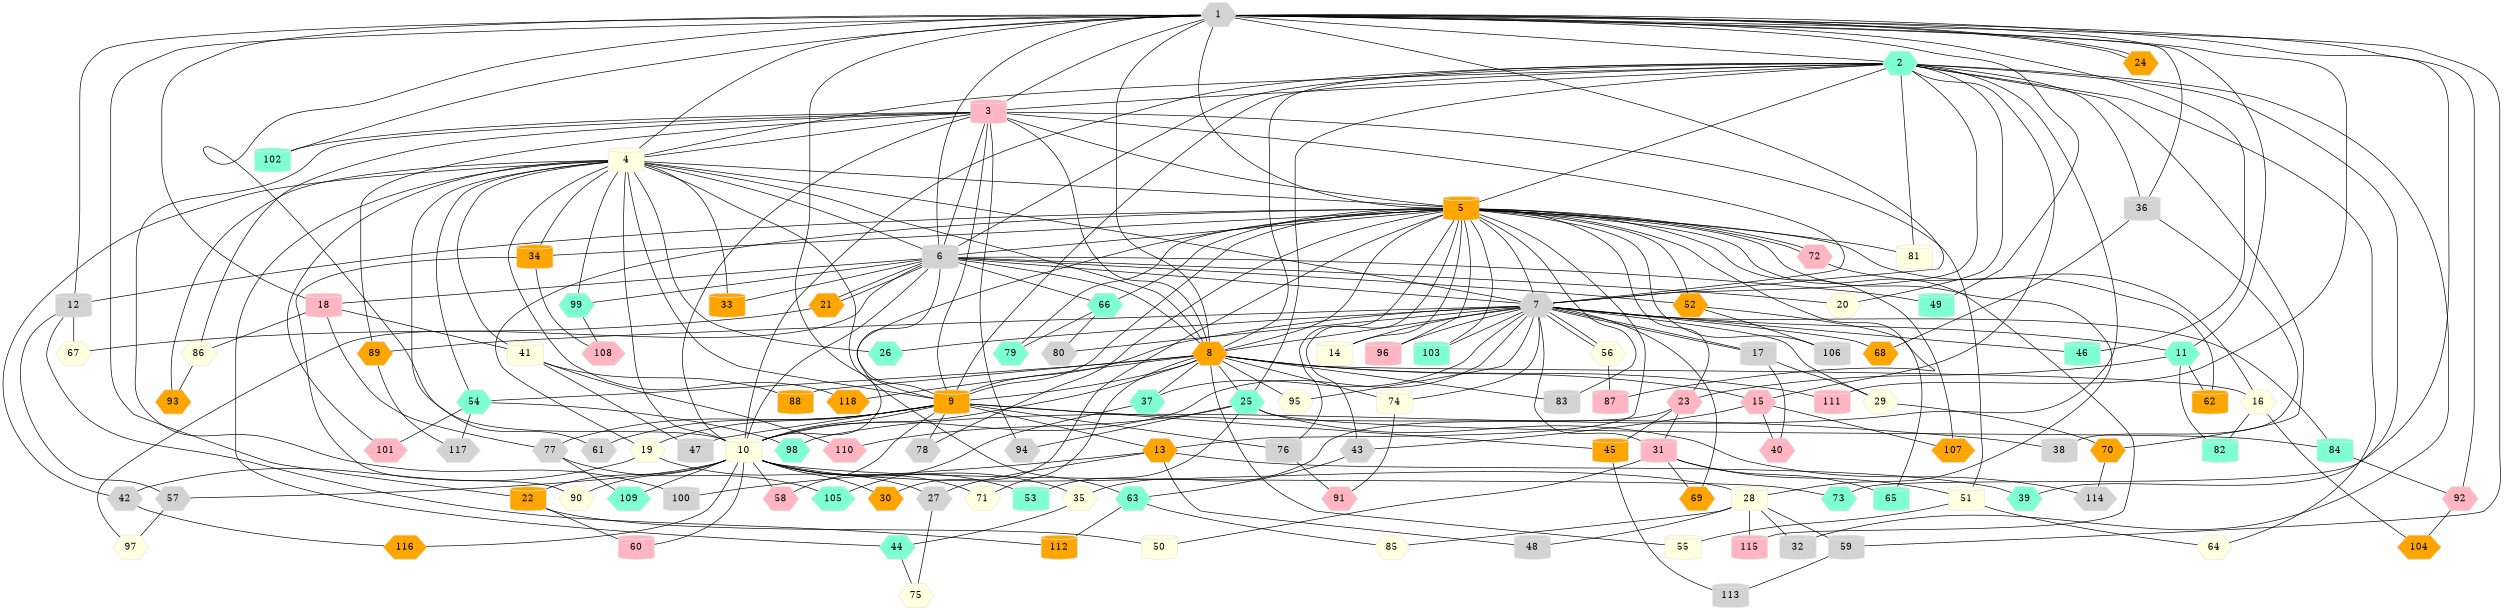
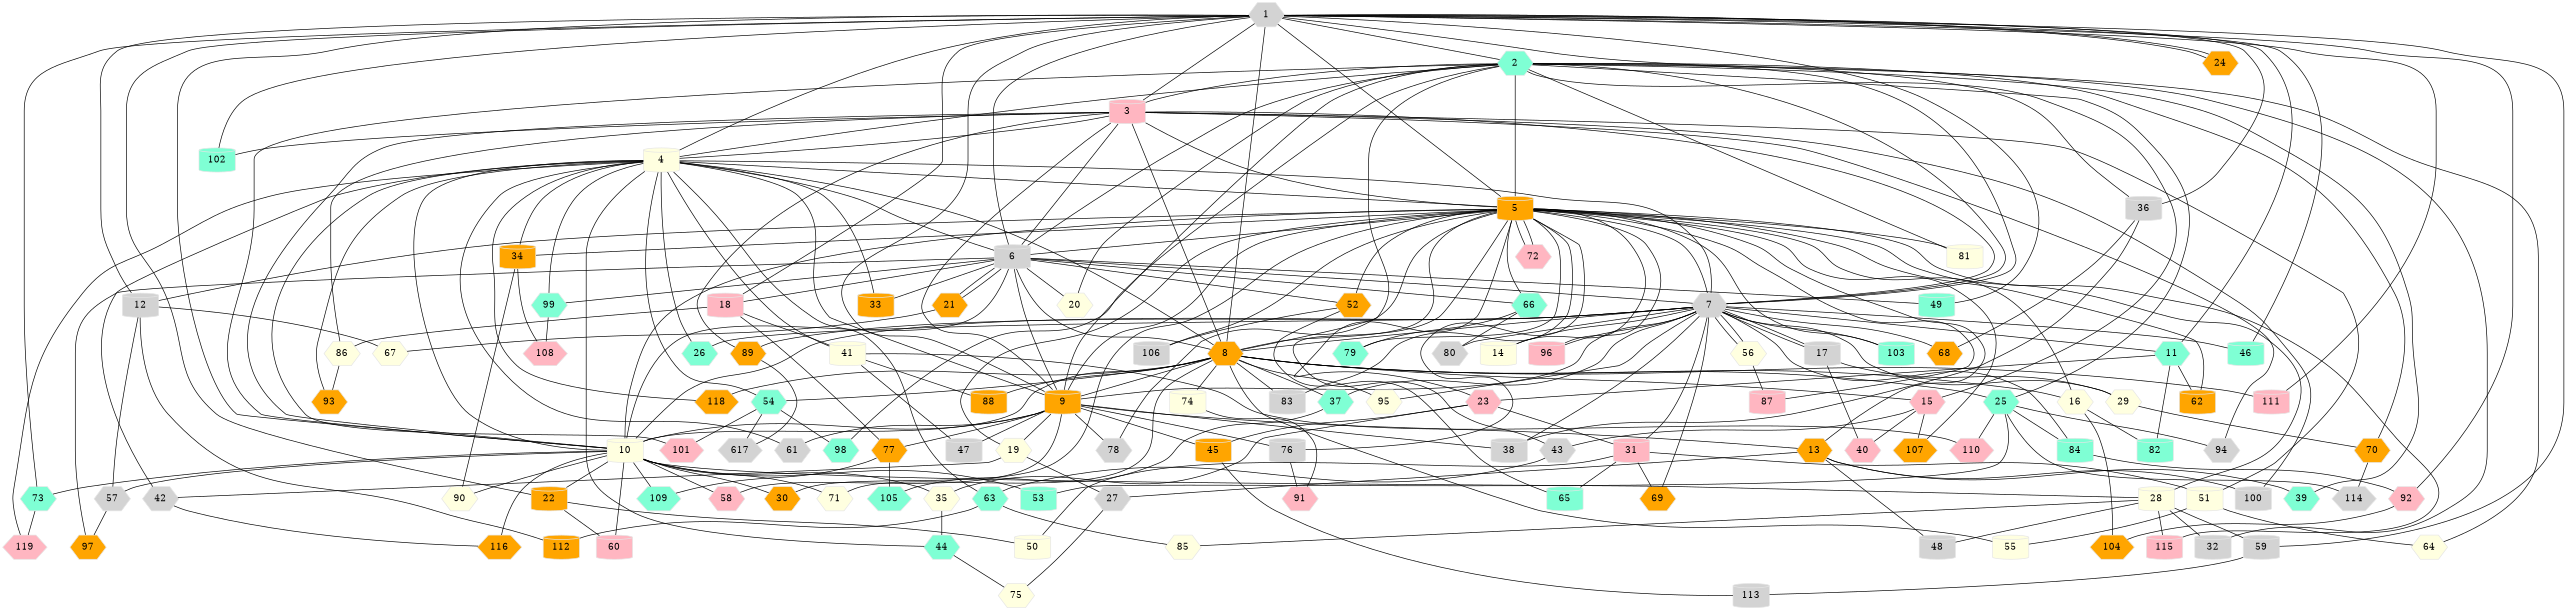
edge "72" -- "62": now "5" -- "62"
edge "7" -- "74": now "7" -- "38"
node "117": label "117" -> "617"
node "77": fillcolor lightgrey -> orange
node "119": added
node "97": fillcolor lightyellow -> orange
